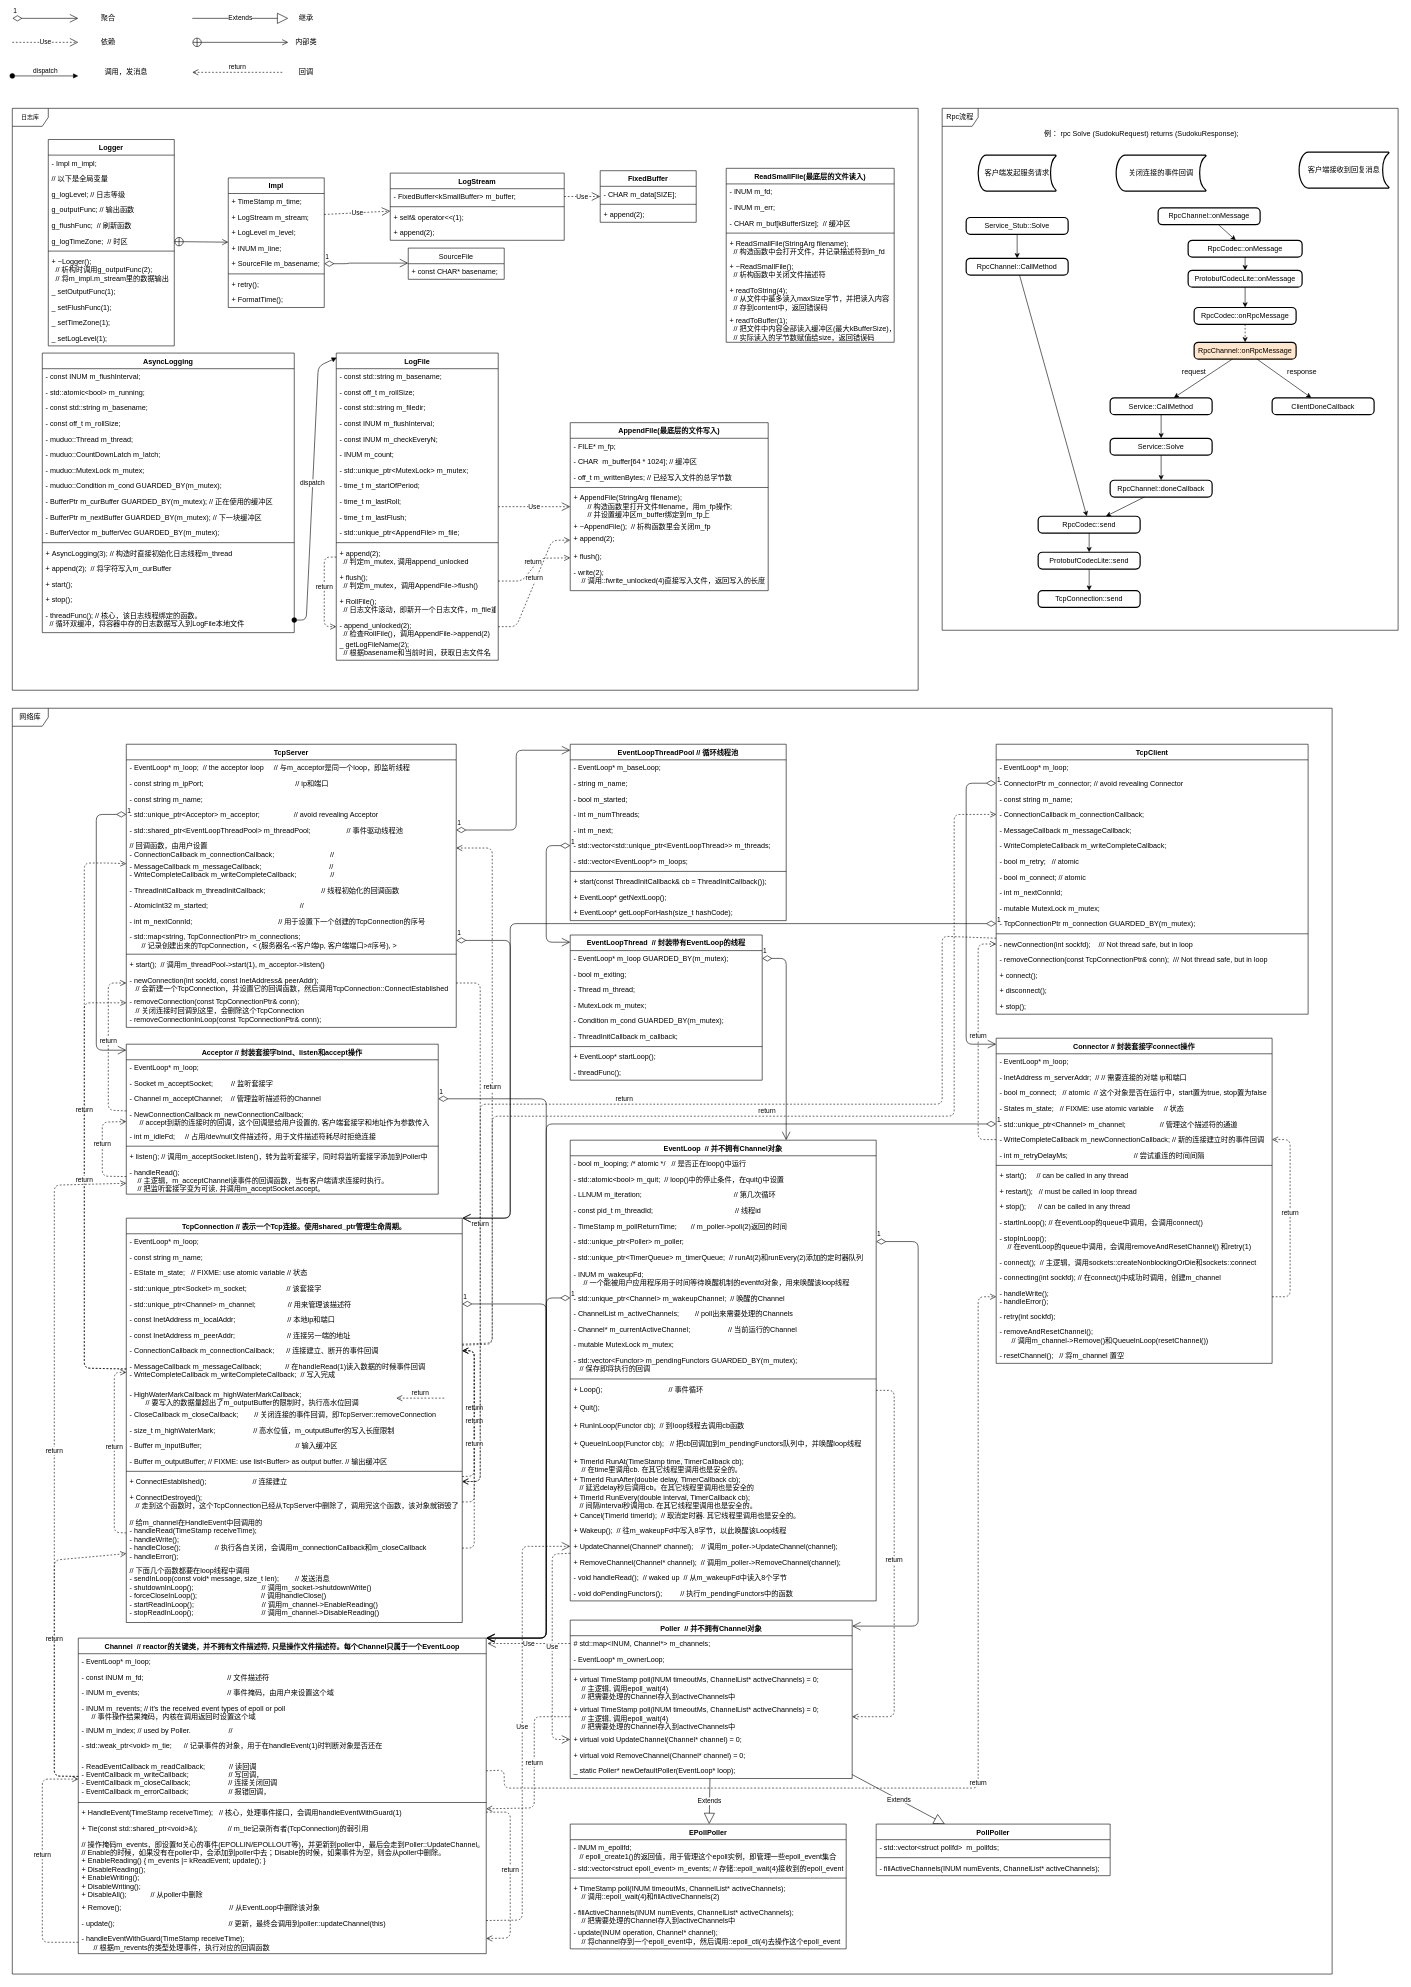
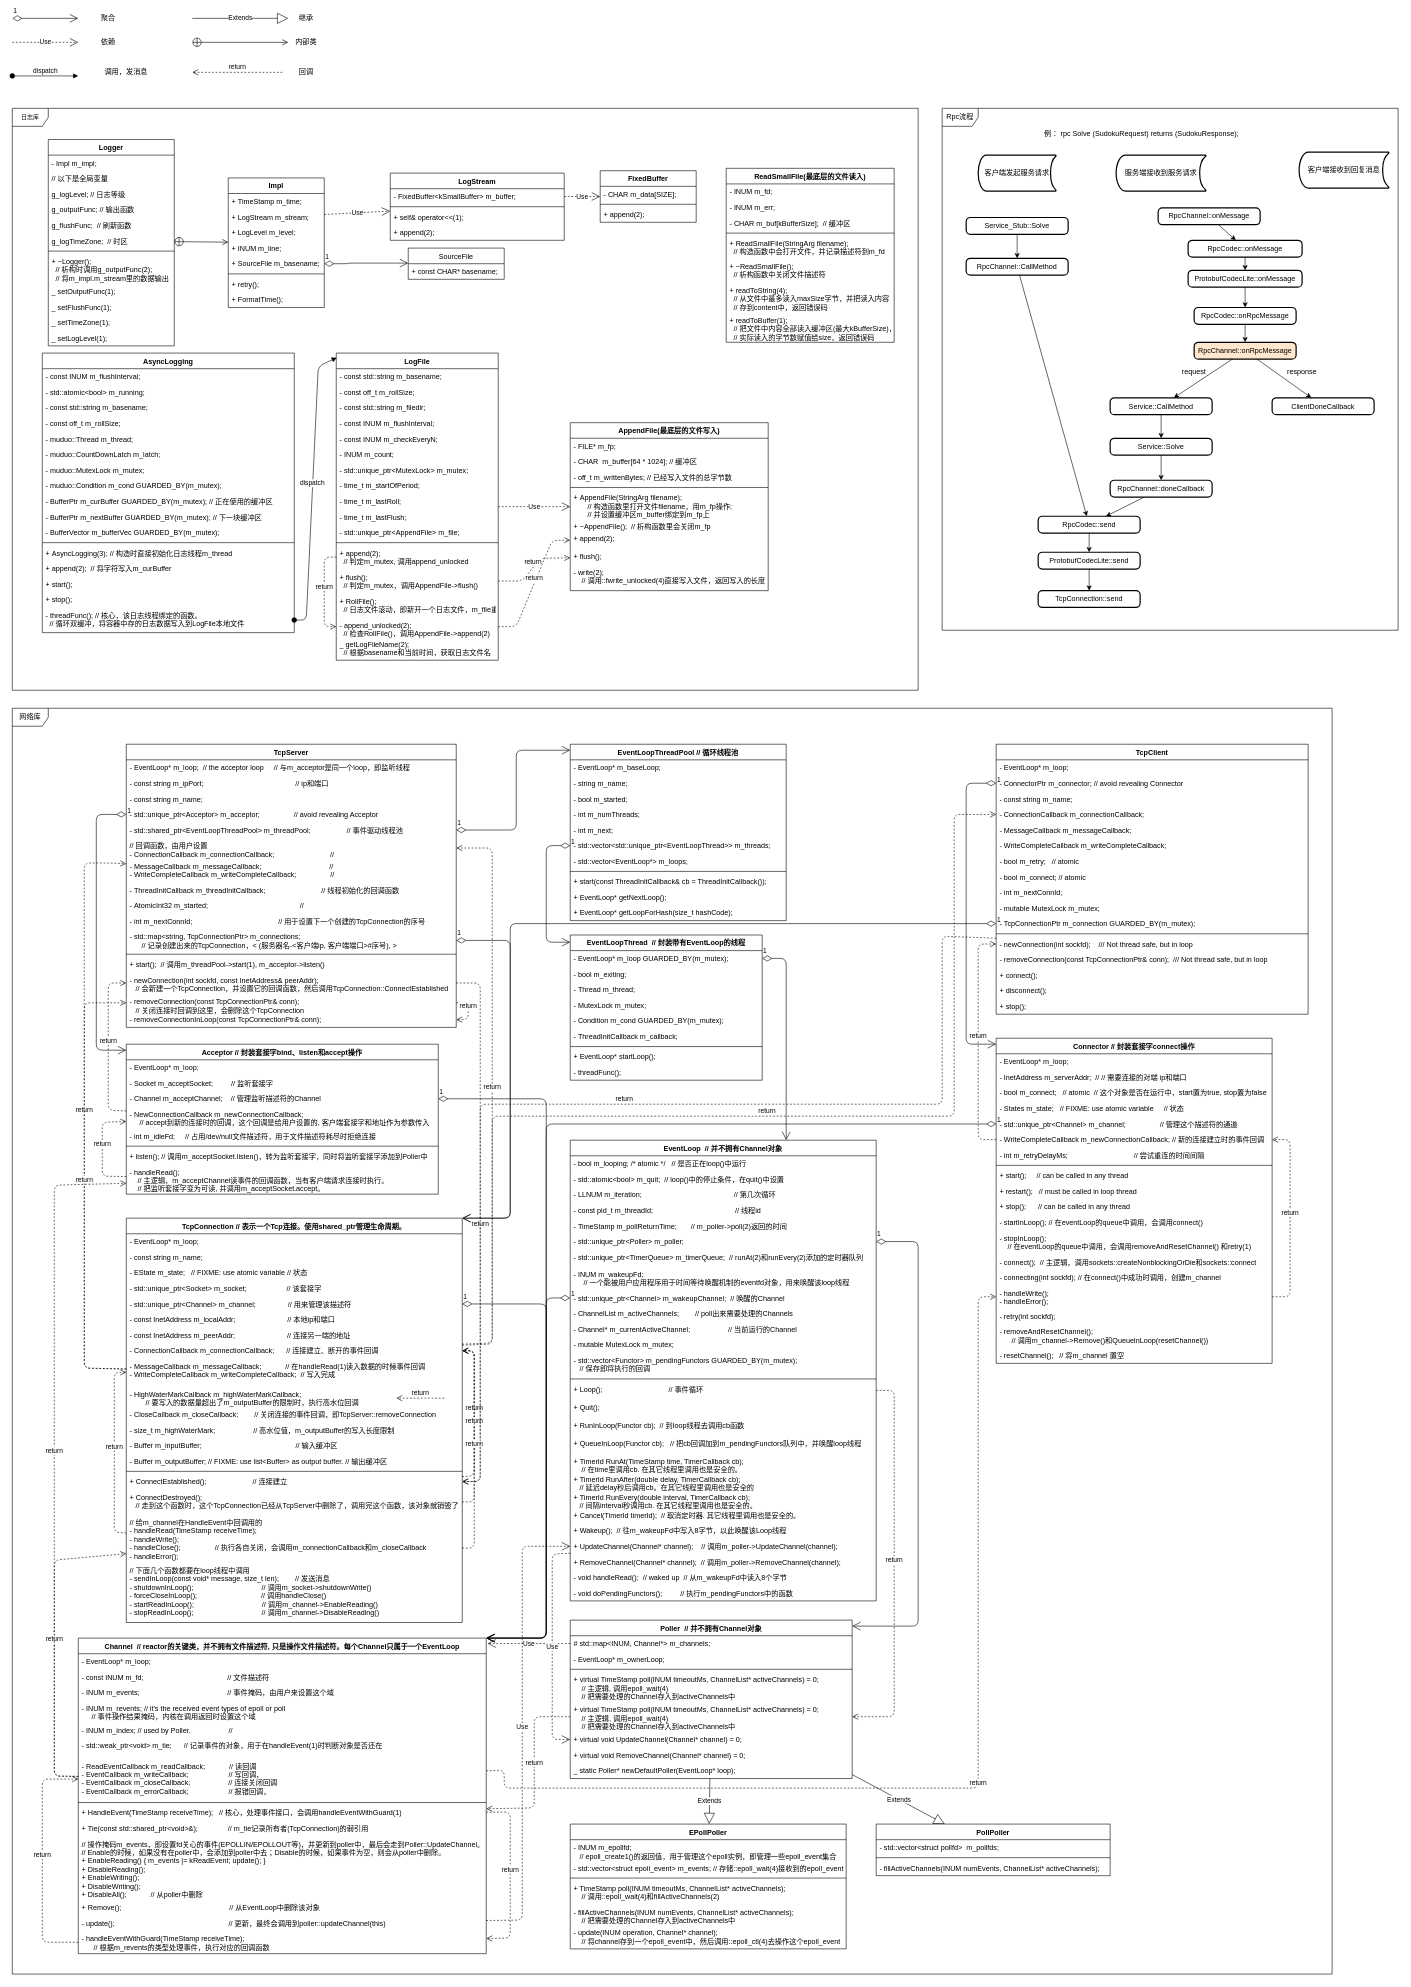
node "关闭连接的事件回调": label "关闭连接的事件回调" -> "服务端接收到服务请求"
edge "RpcCodec::onRpcMessage" -> "RpcChannel::onRpcMessage": style dashed -> solid
edge "- removeConnection(const TcpConnectionPtr& conn); // 关闭连接时回调到这里，会删除这个TcpConnection" -> "- removeConnectionInLoop(const TcpConnectionPtr& conn);": added, label "return"
